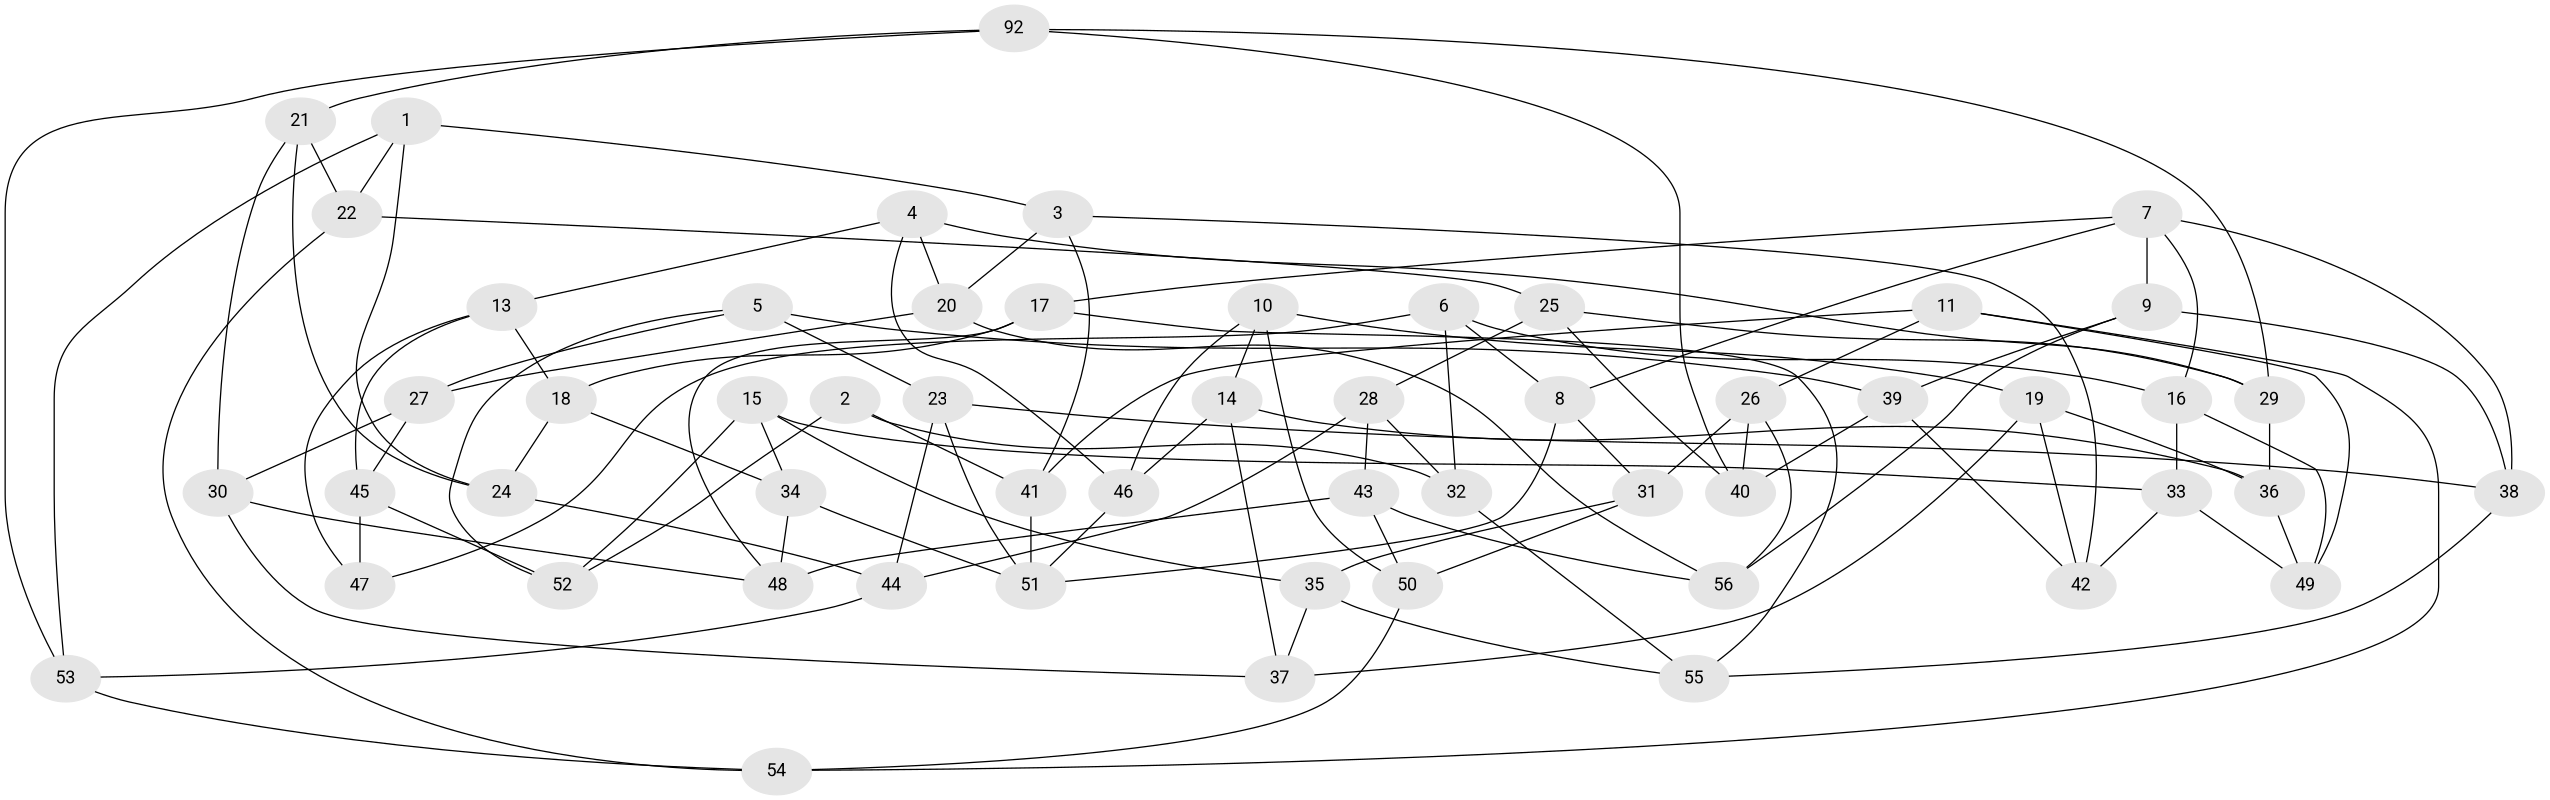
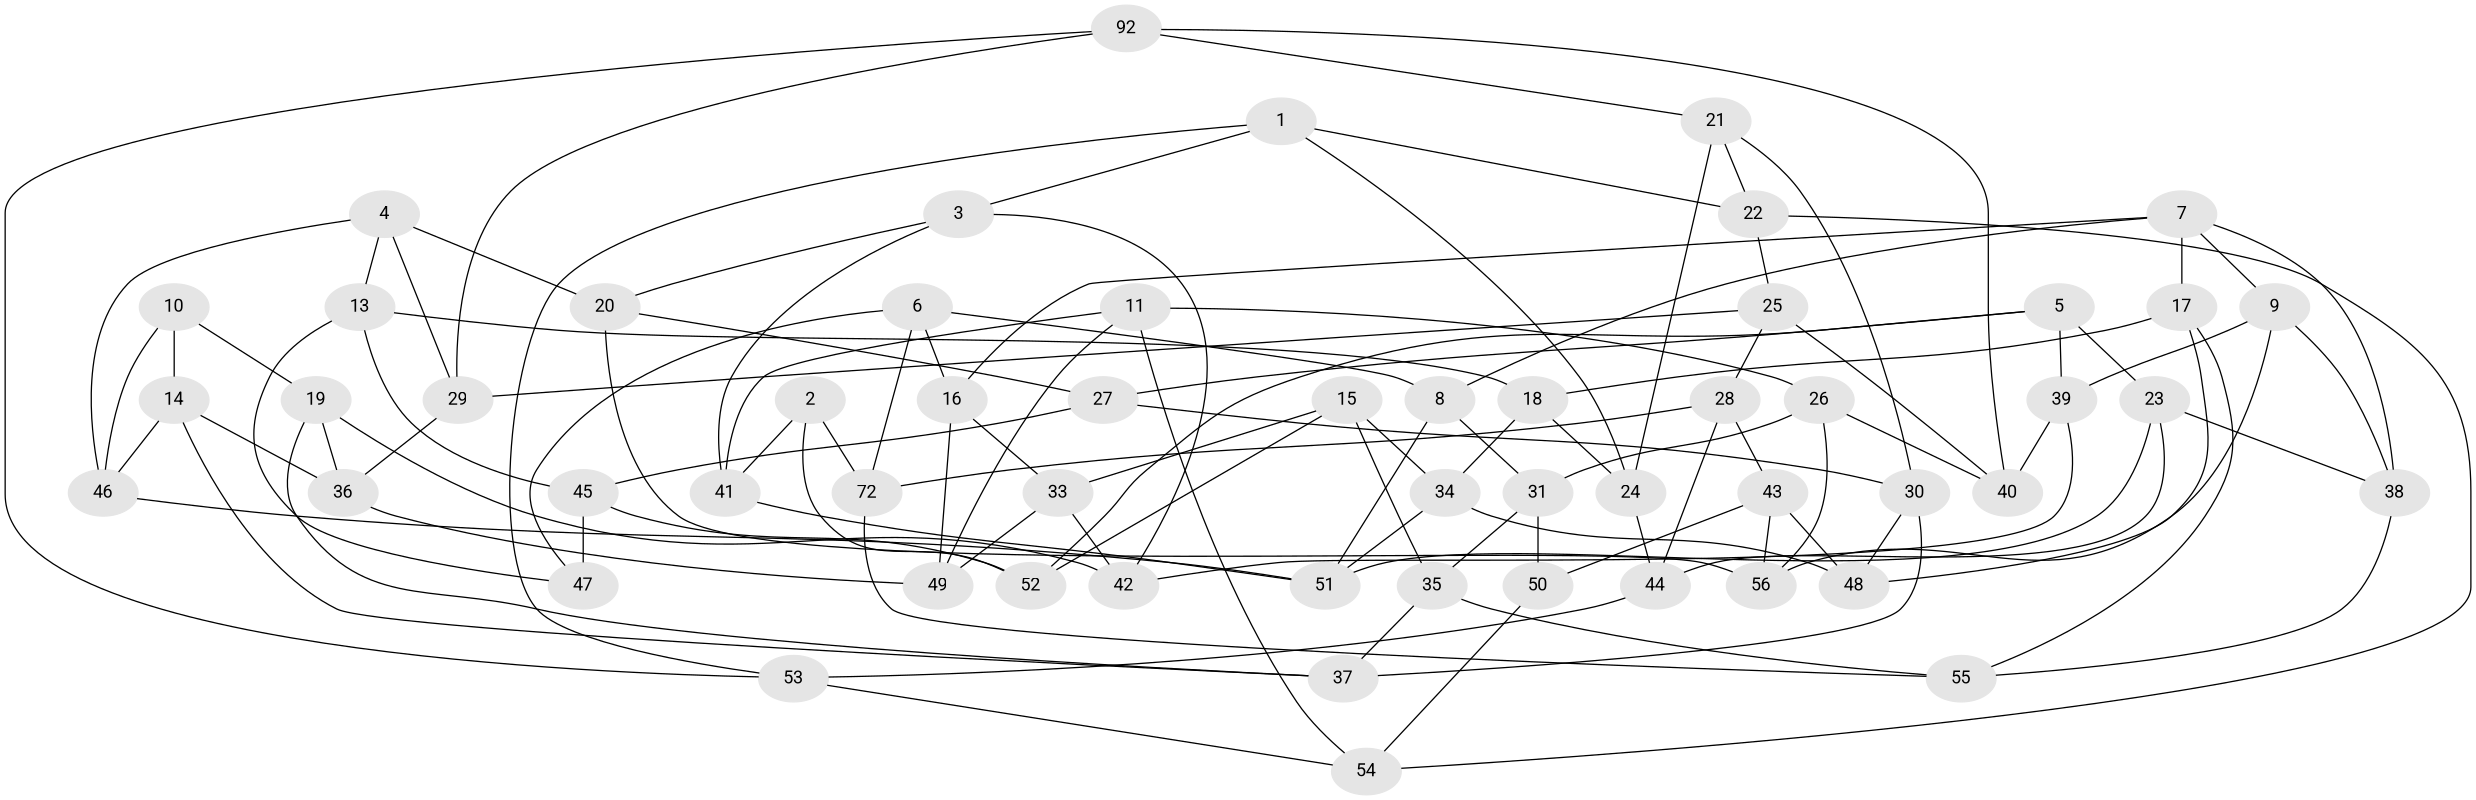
edge "10" -- "50": removed
node "32": label "32" -> "72"
